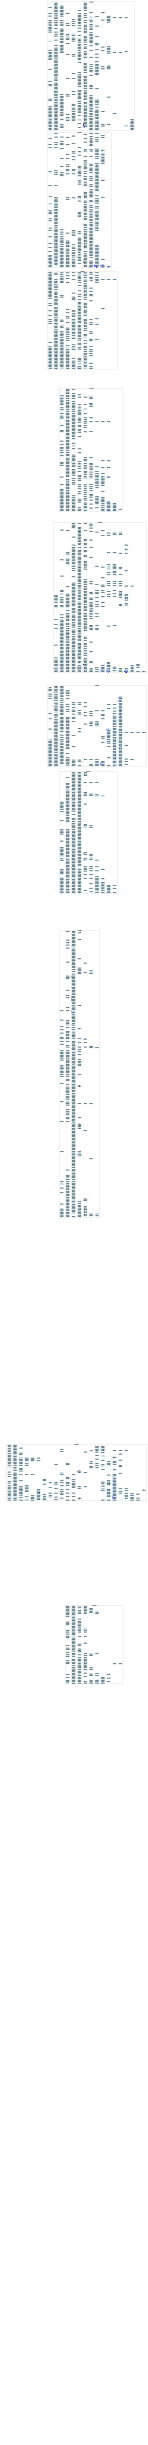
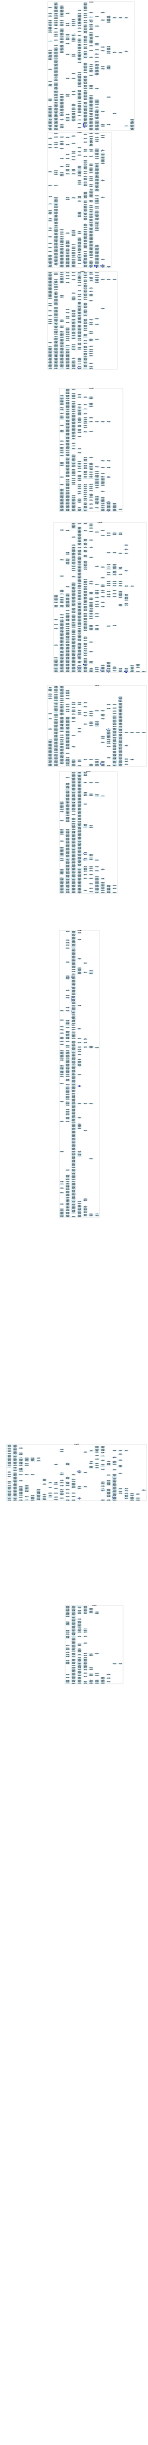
node "Node0x195984d0": removed
